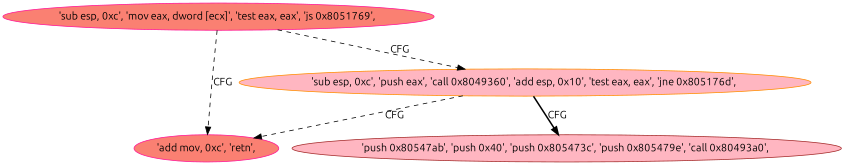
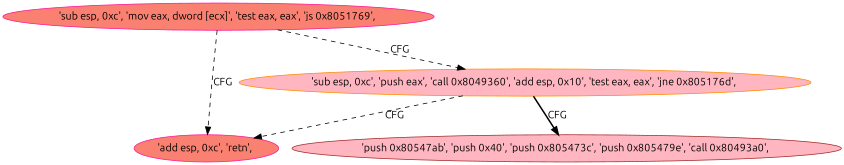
node "'add mov, 0xc', 'retn',": label "'add mov, 0xc', 'retn'," -> "'add esp, 0xc', 'retn',"
